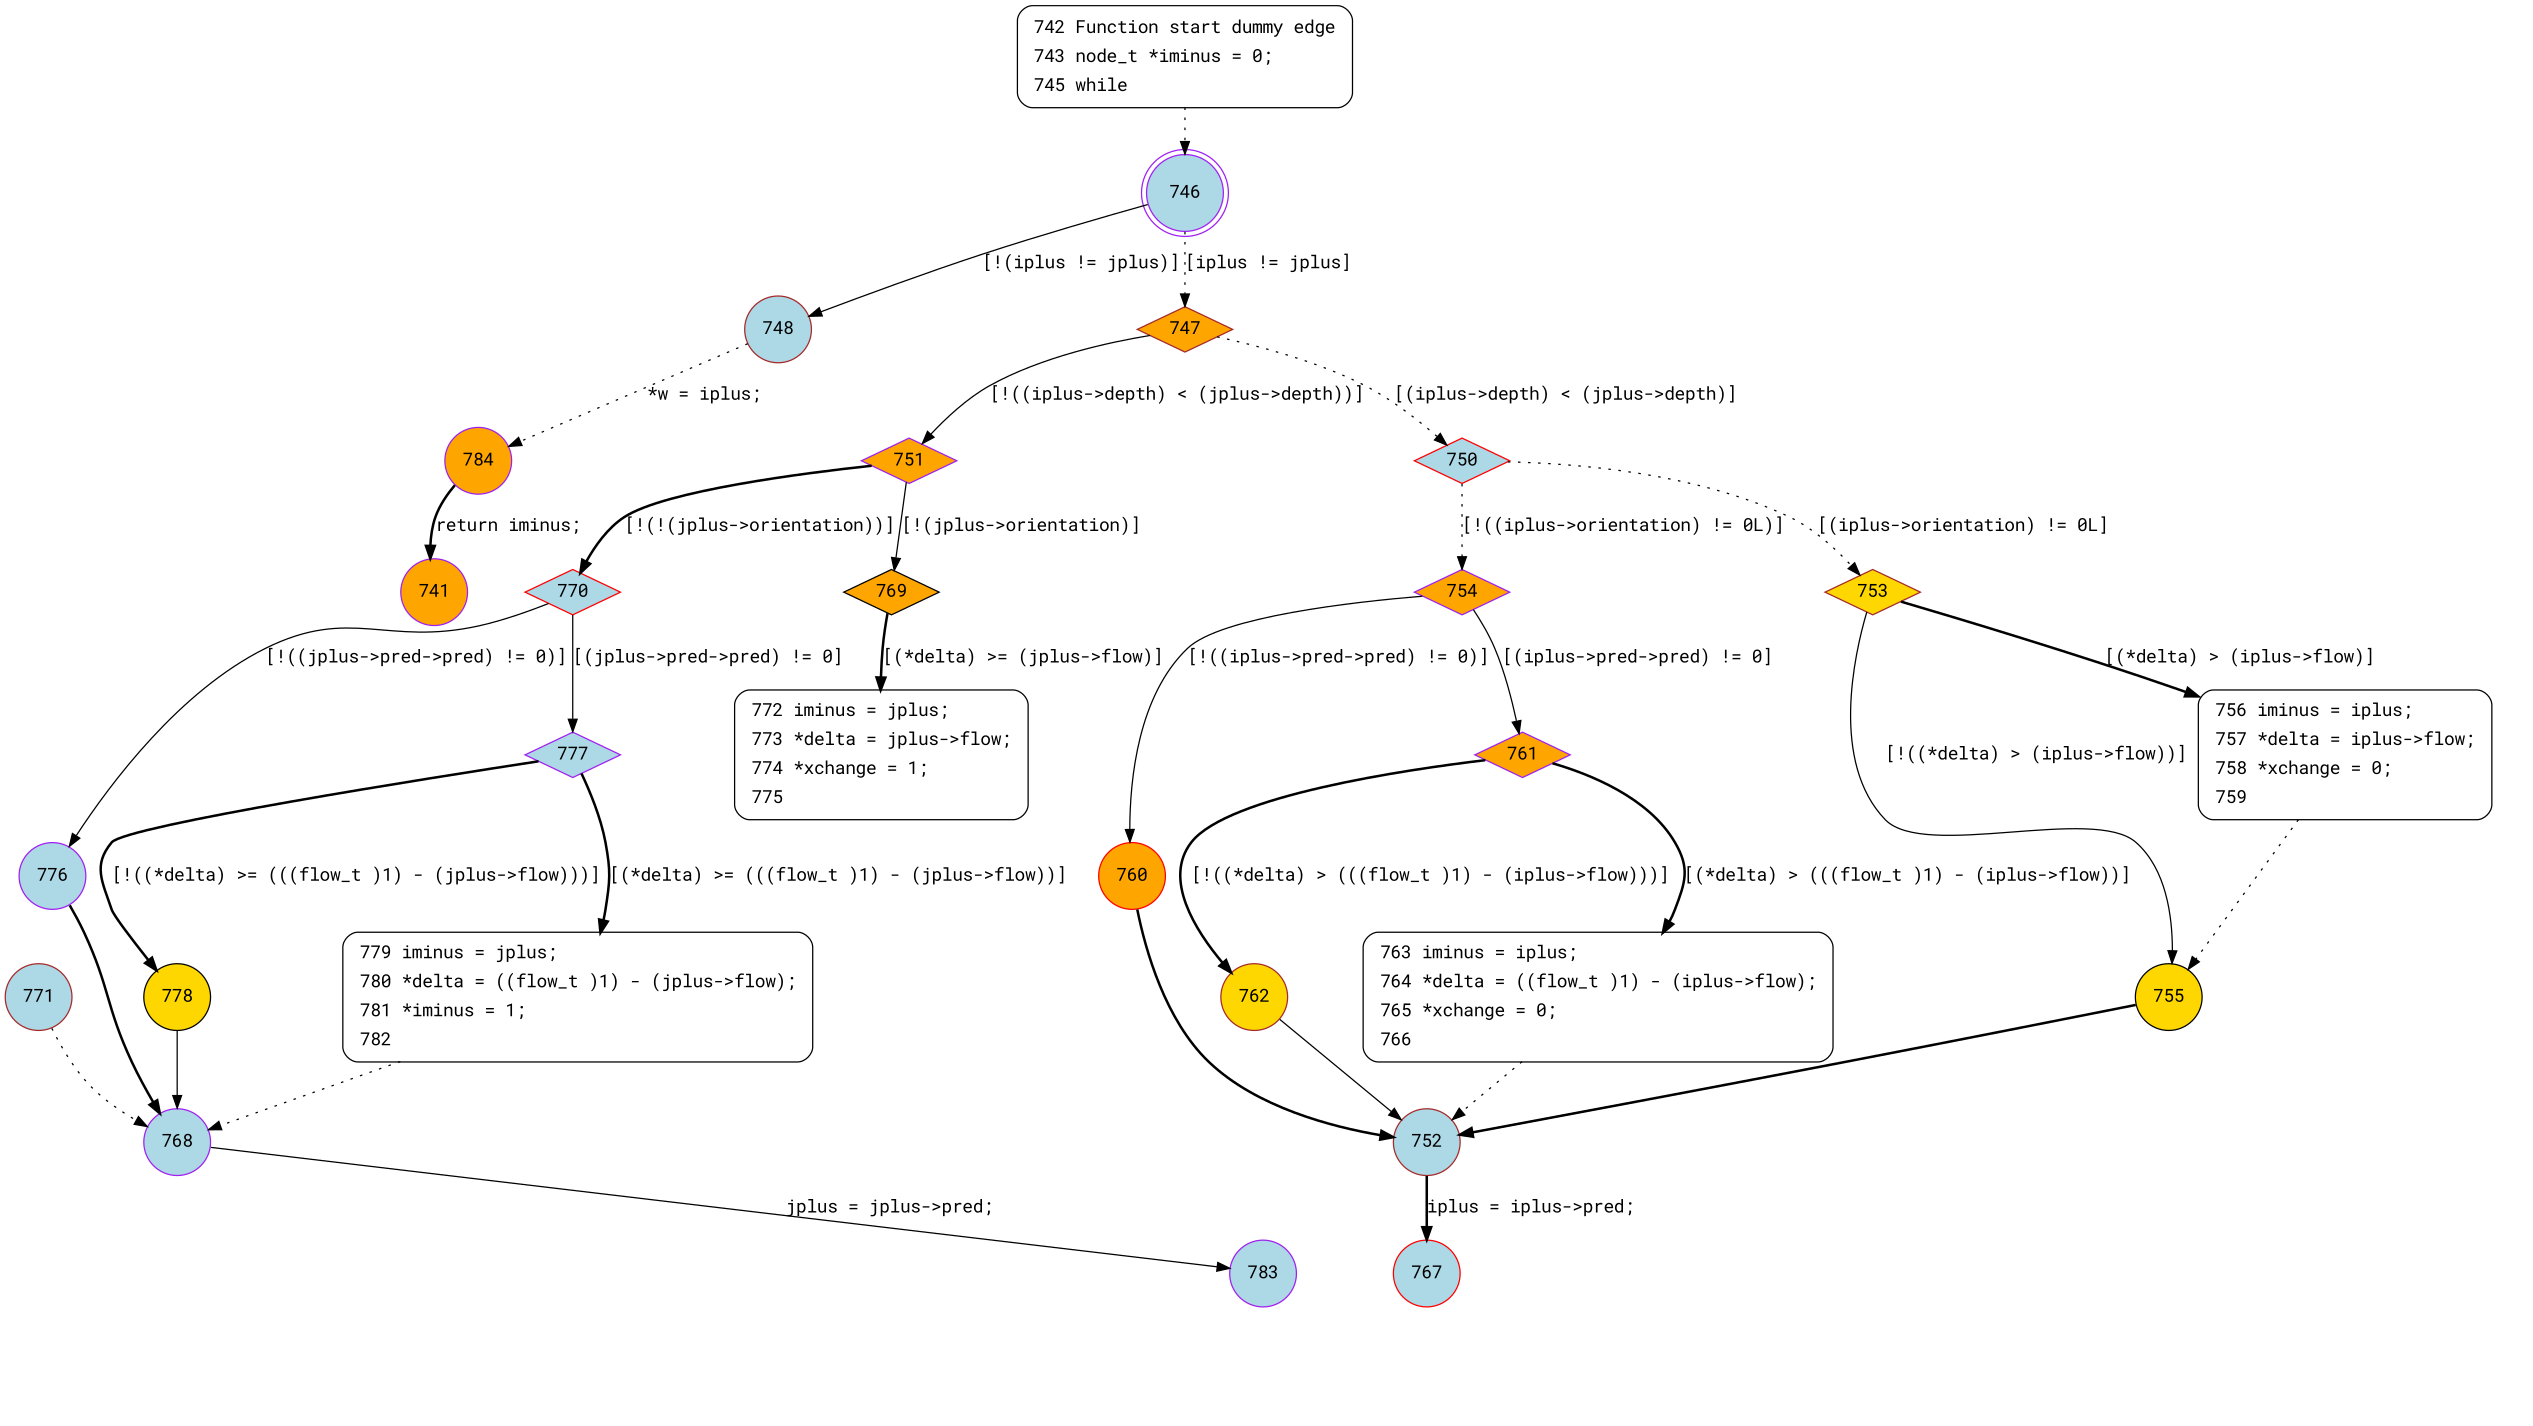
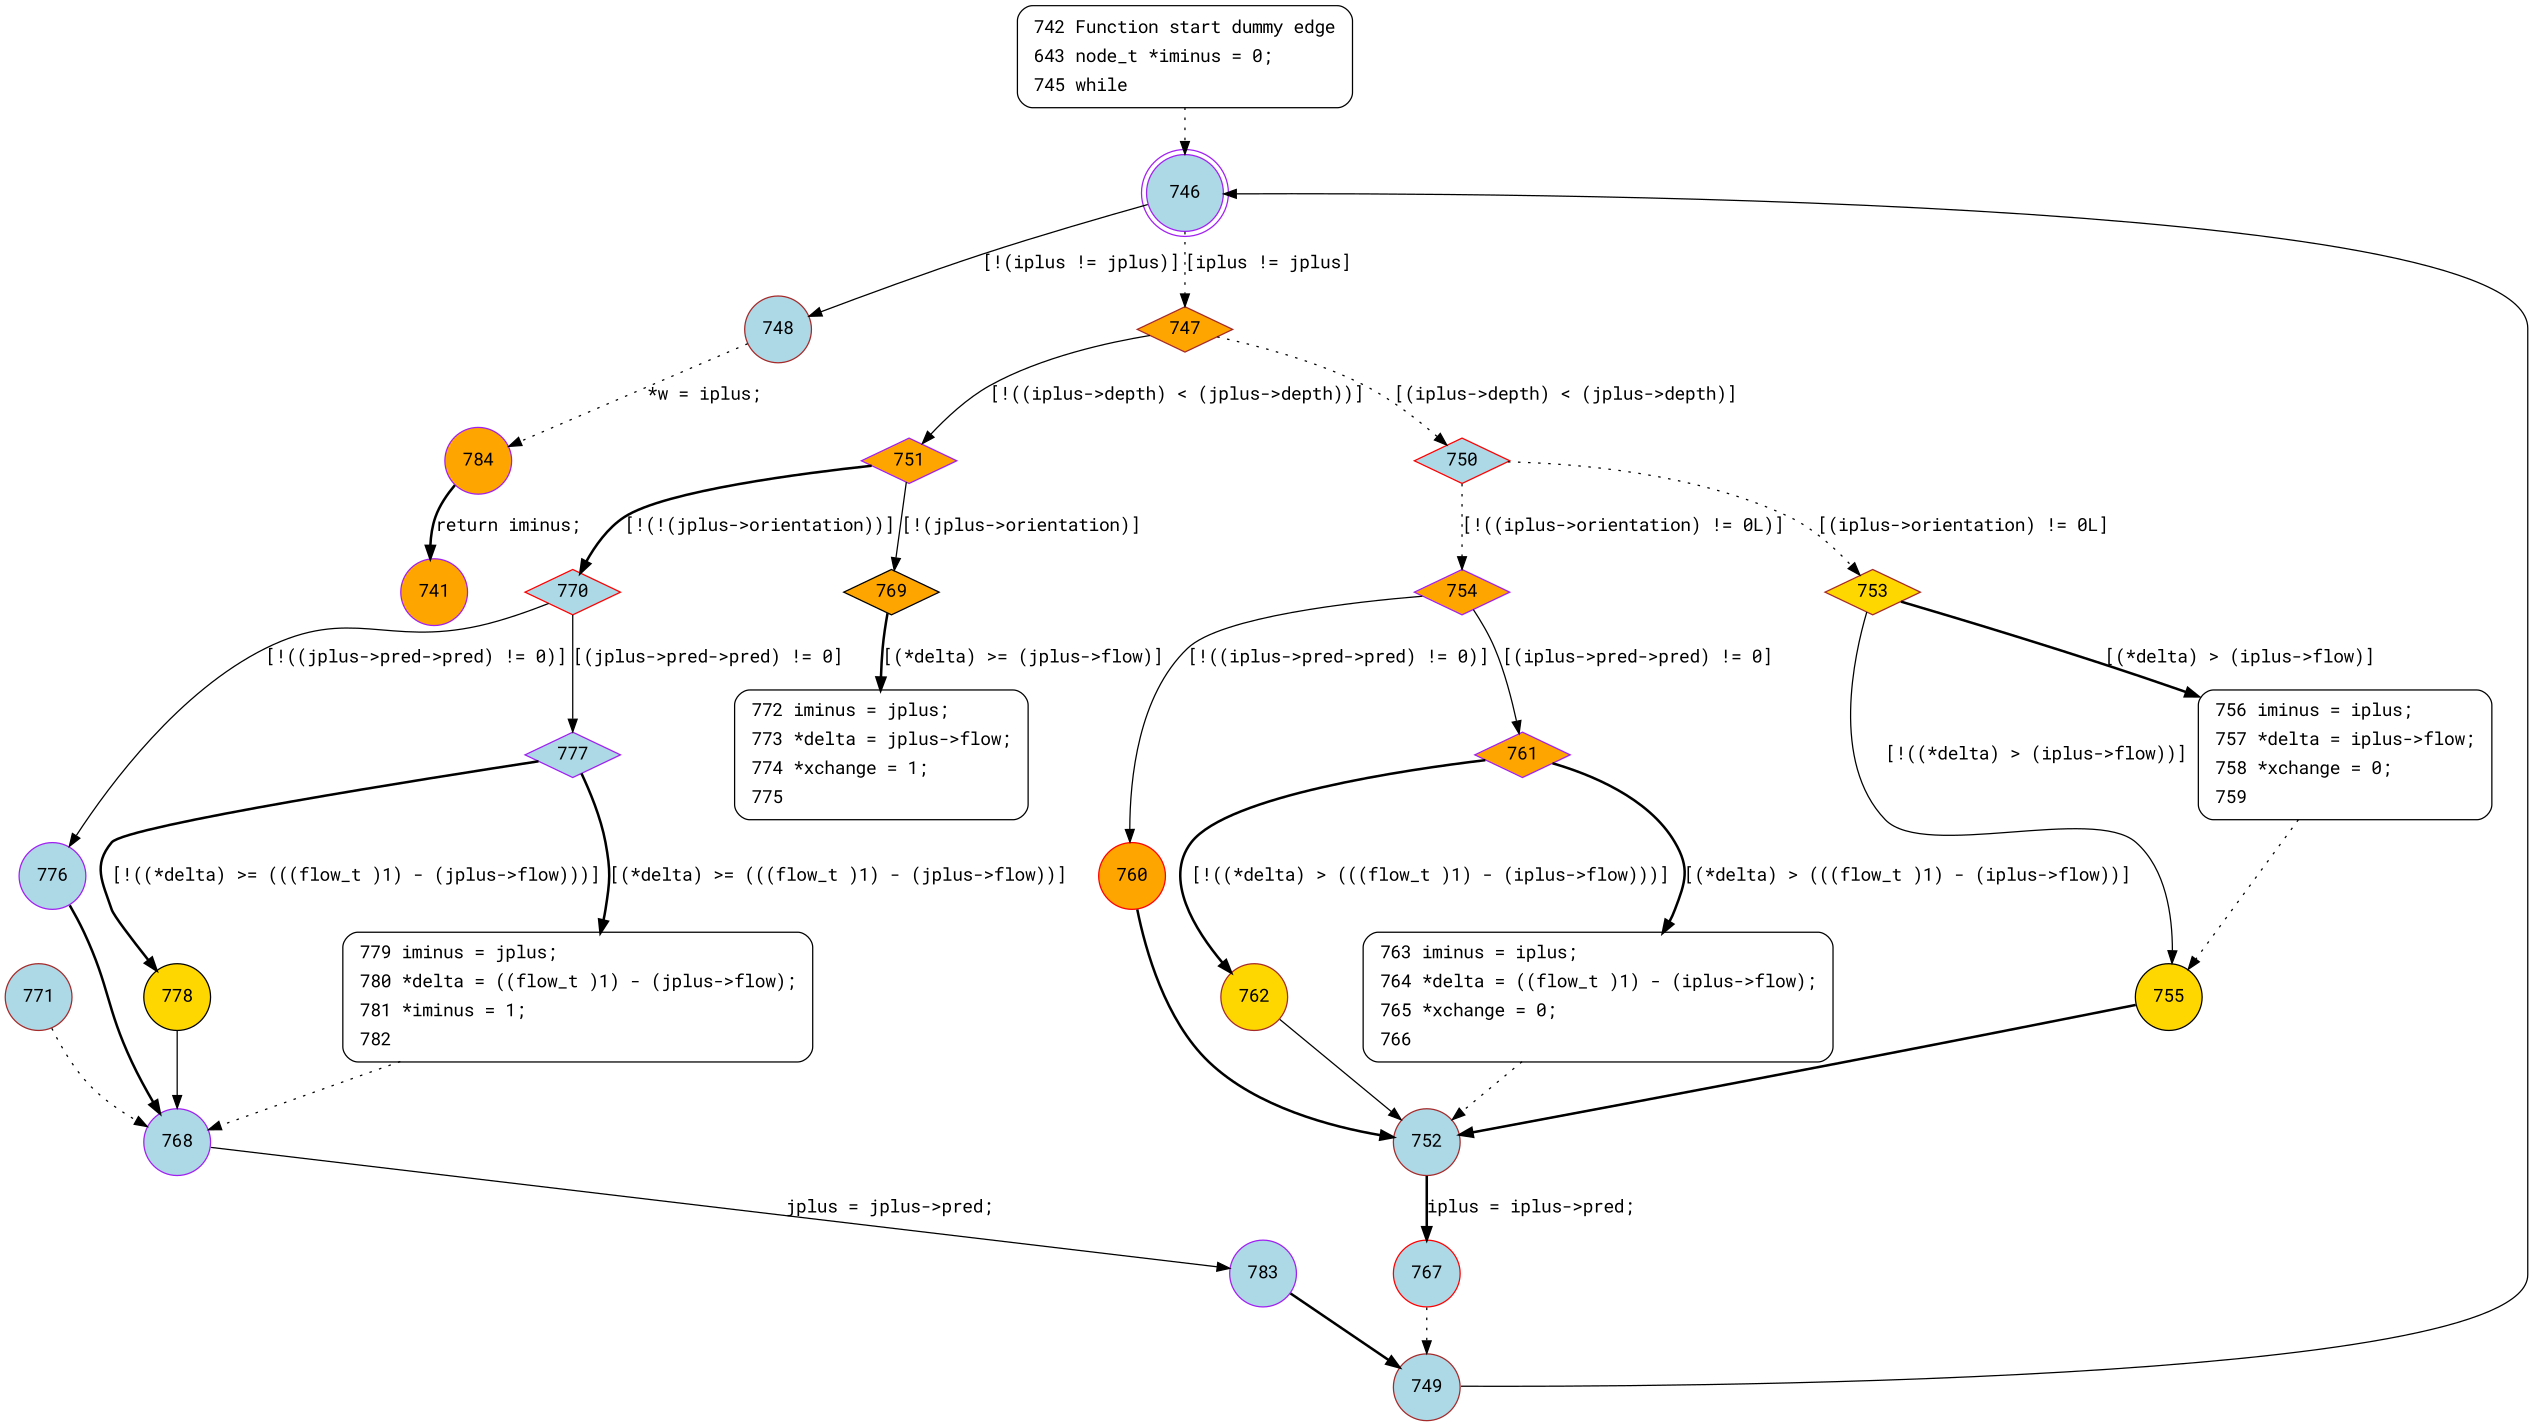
node "742": text "743" -> "643"
node "749": added
